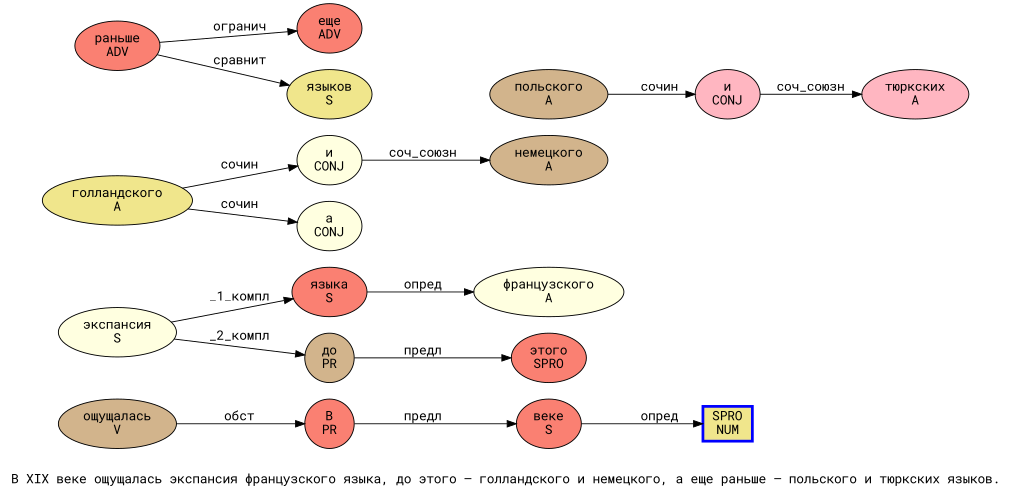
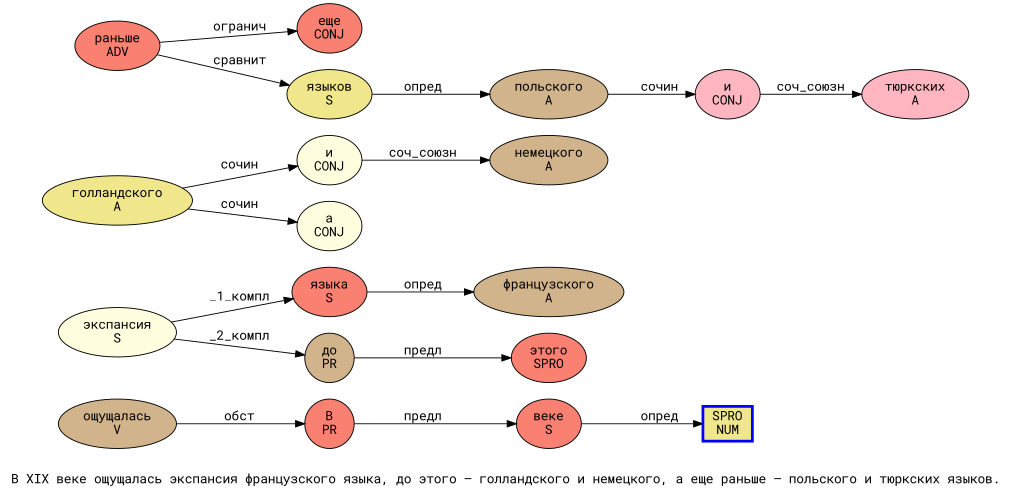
node "еще ADV": label "еще ADV" -> "еще CONJ"
edge "языков S" -> "польского A": added, label "опред"
node "французского A": fillcolor lightyellow -> tan
